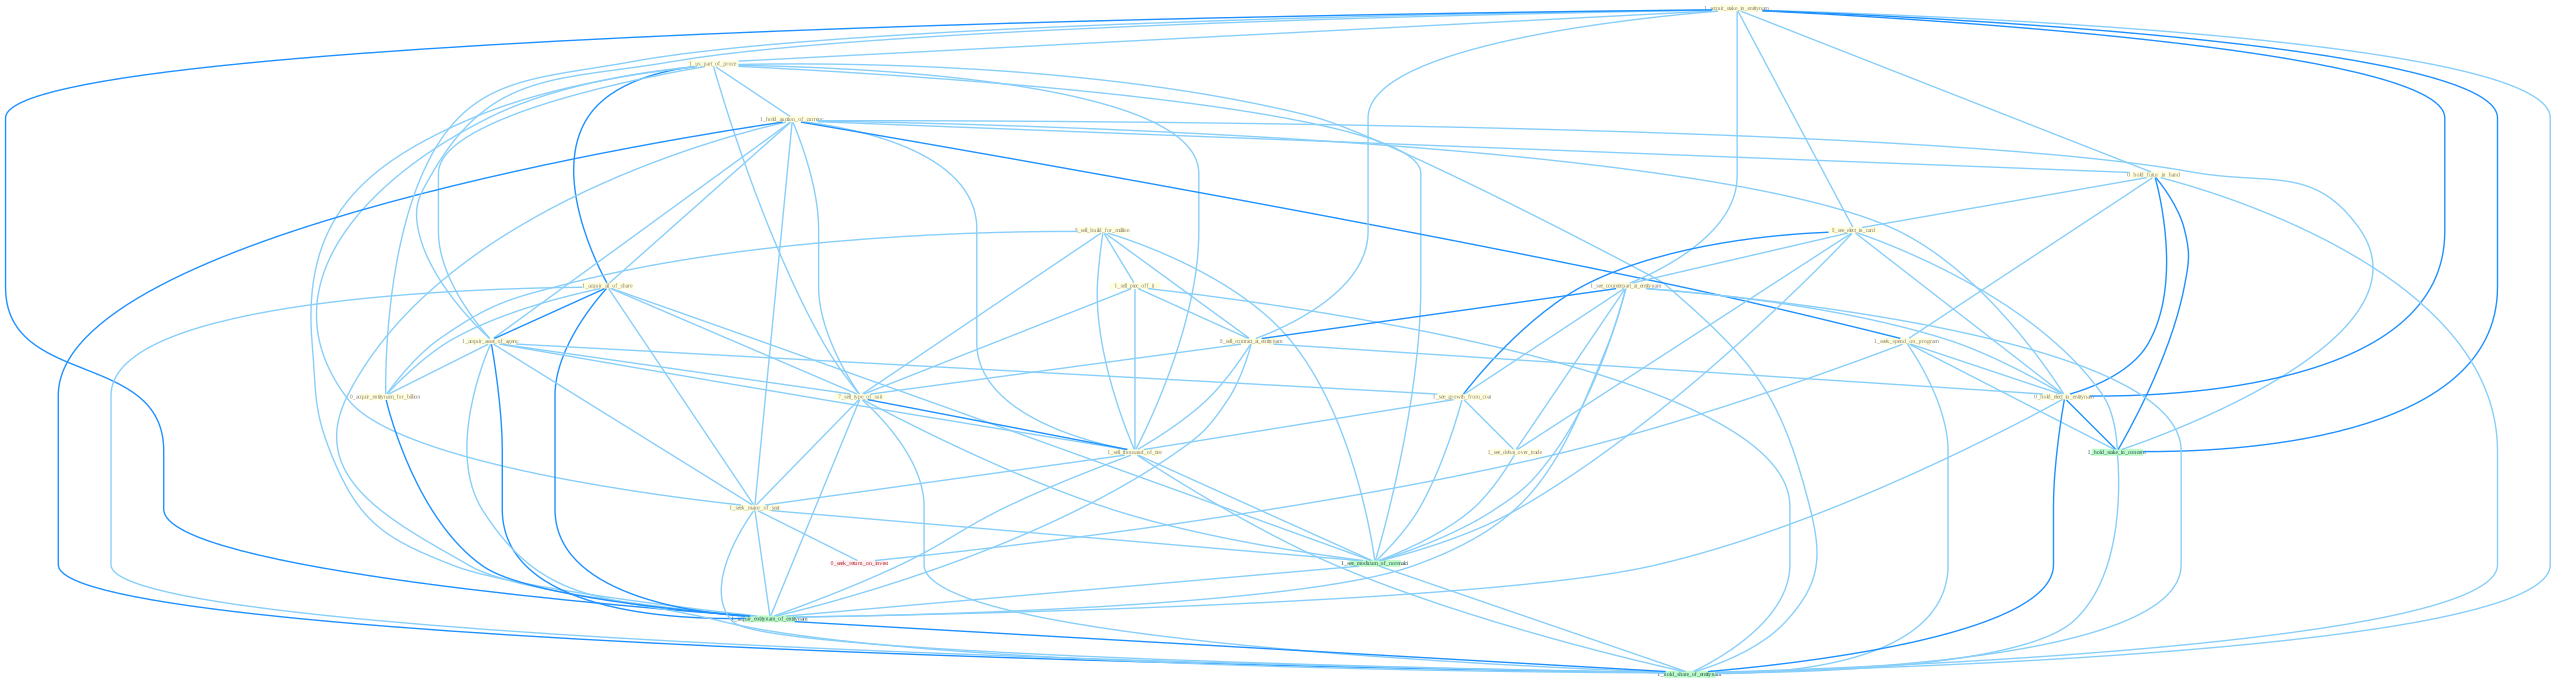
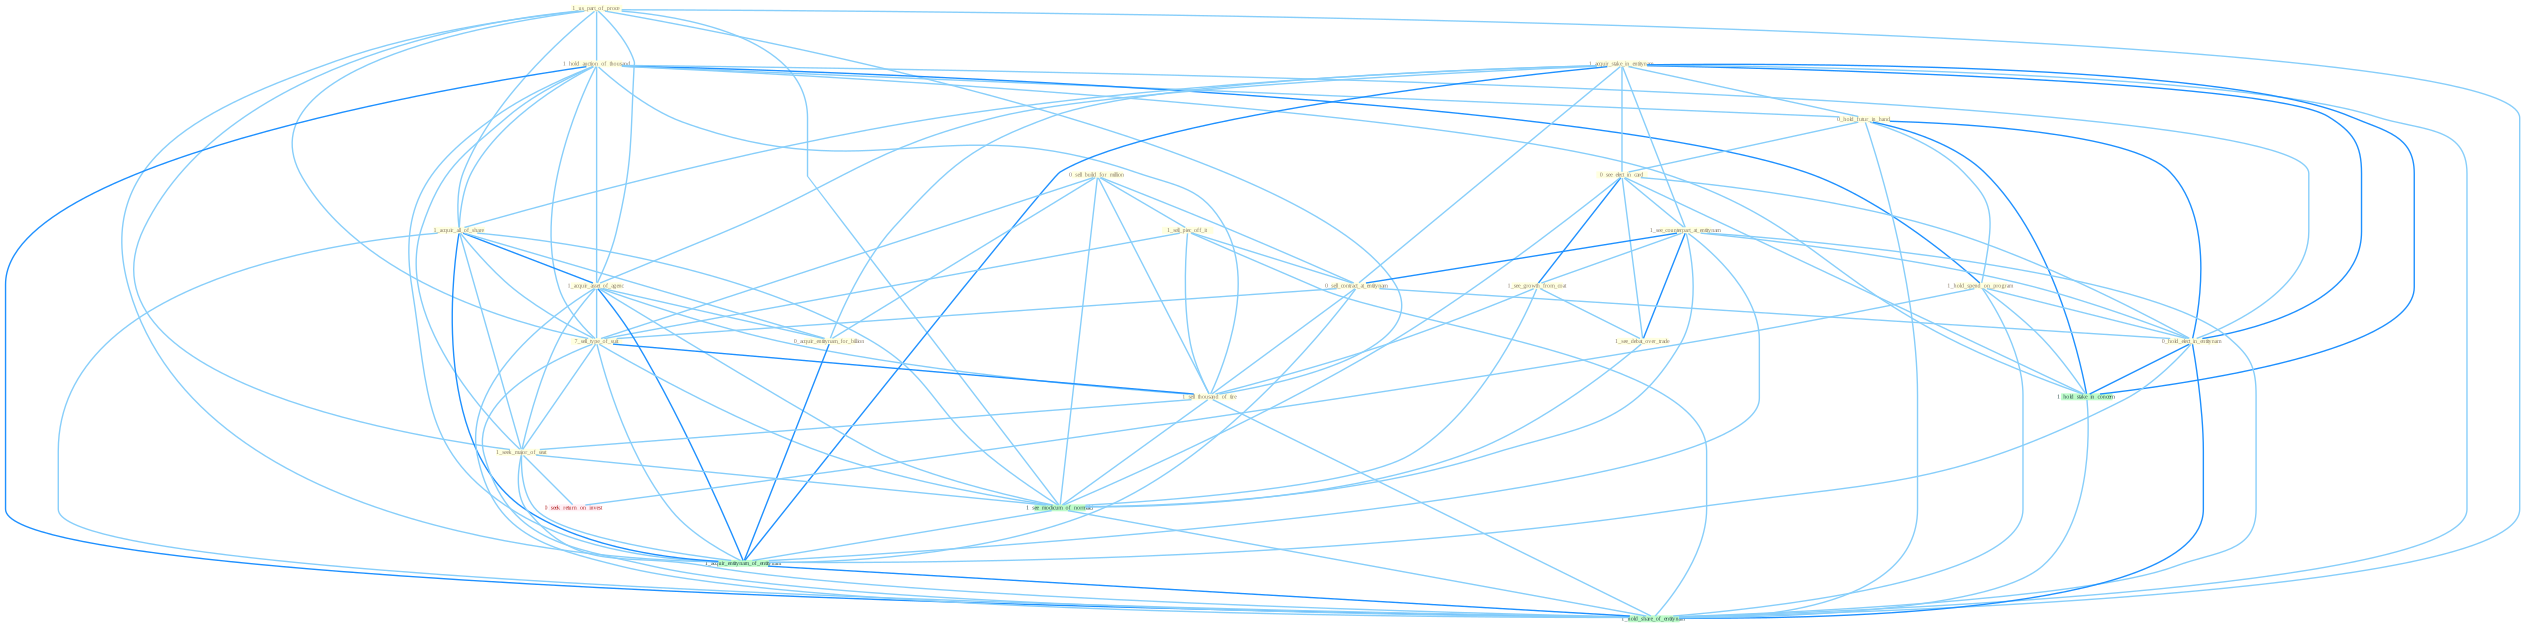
edge "1_acquir_stake_in_entitynam" -- "1_us_part_of_proce": now "1_acquir_stake_in_entitynam" -- "1_acquir_all_of_share"
node "1_hold_auction_of_currenc": label "1_hold_auction_of_currenc" -> "1_hold_auction_of_thousand"
edge "1_us_part_of_proce" -- "1_acquir_all_of_share": color #1e90ff -> #87cefa
node "1_seek_spend_on_program": label "1_seek_spend_on_program" -> "1_hold_spend_on_program"
edge "1_acquir_asset_of_agenc" -- "1_see_growth_from_coat": now "1_acquir_asset_of_agenc" -- "1_see_modicum_of_normalci"
edge "1_see_counterpart_at_entitynam" -- "1_see_debat_over_trade": color #87cefa -> #1e90ff
edge "1_sell_thousand_of_tire" -- "1_acquir_entitynam_of_entitynam": removed
